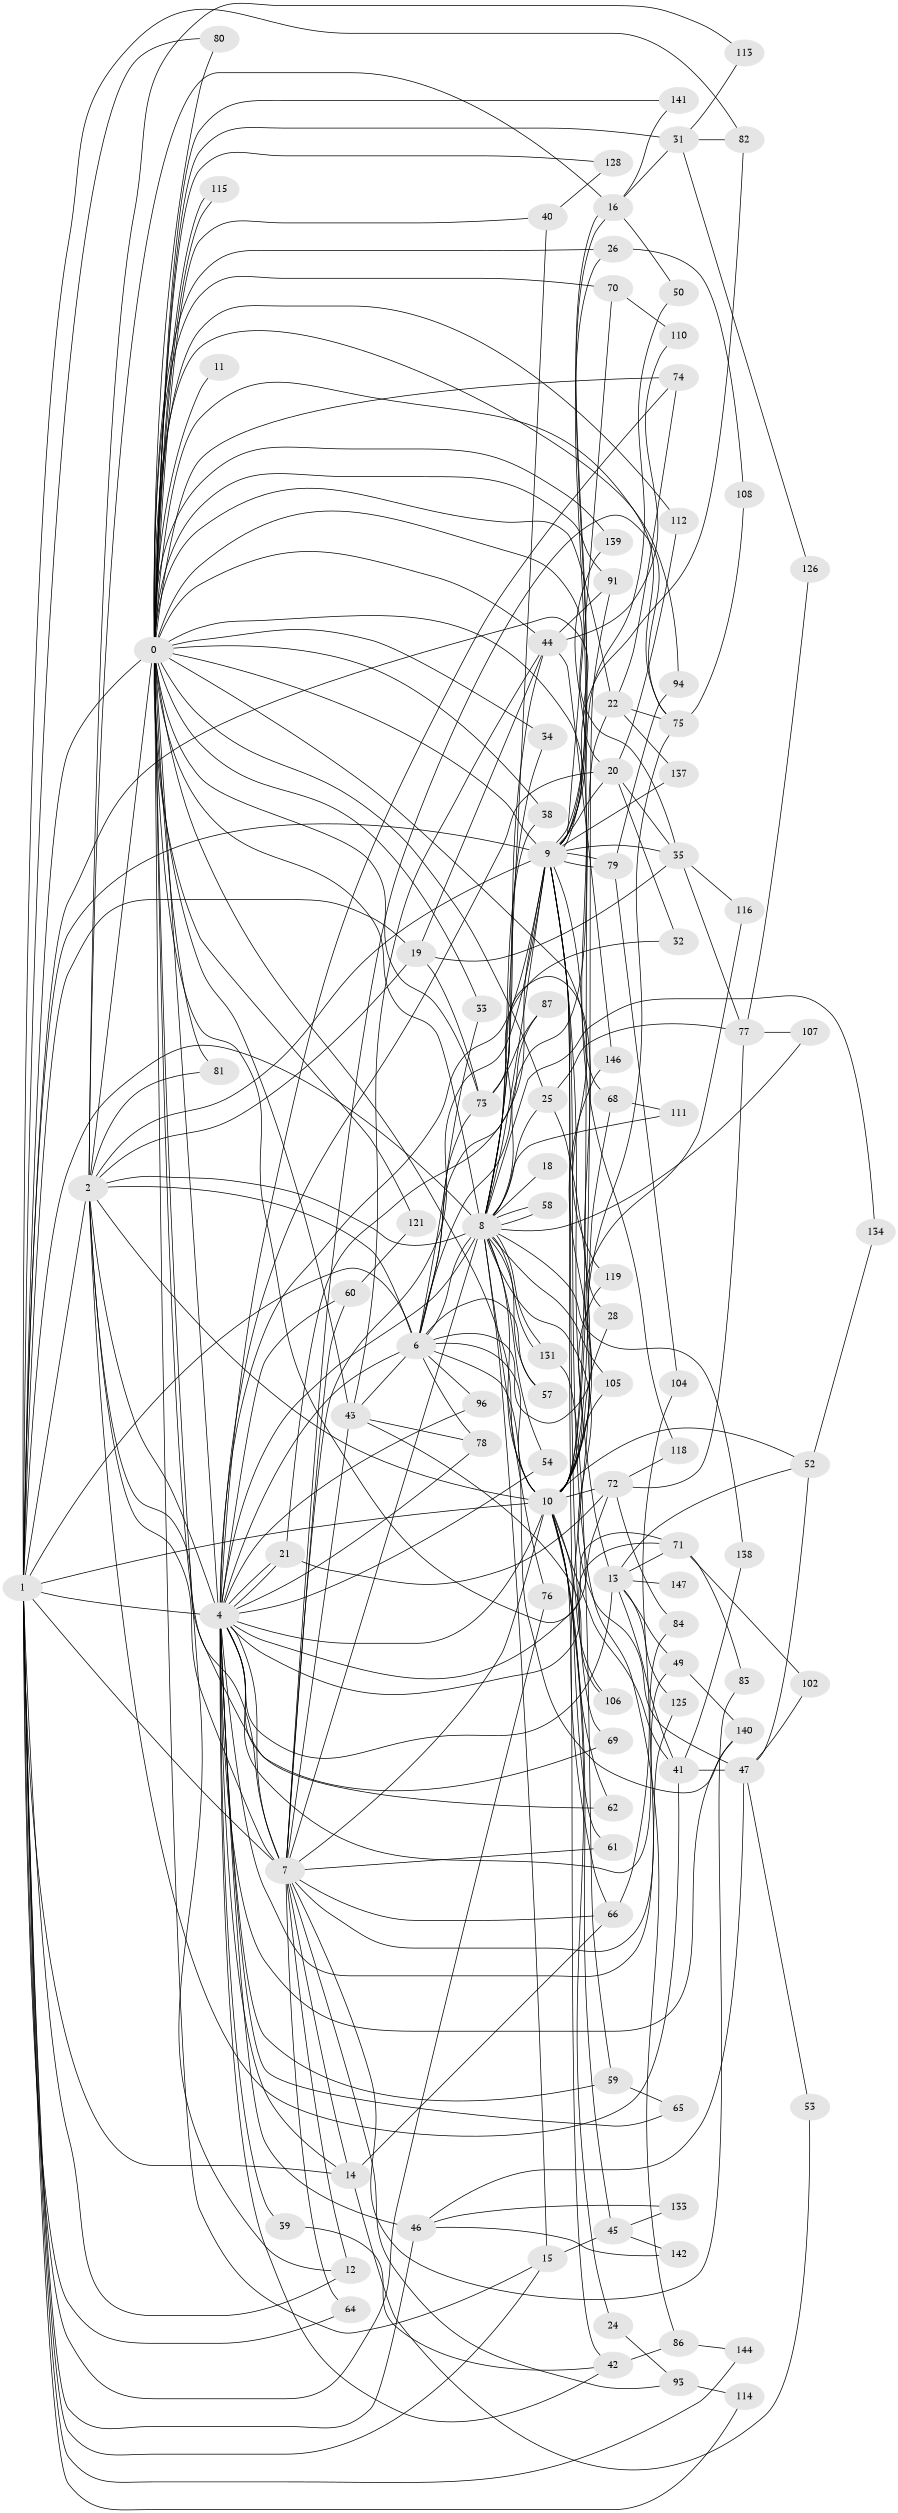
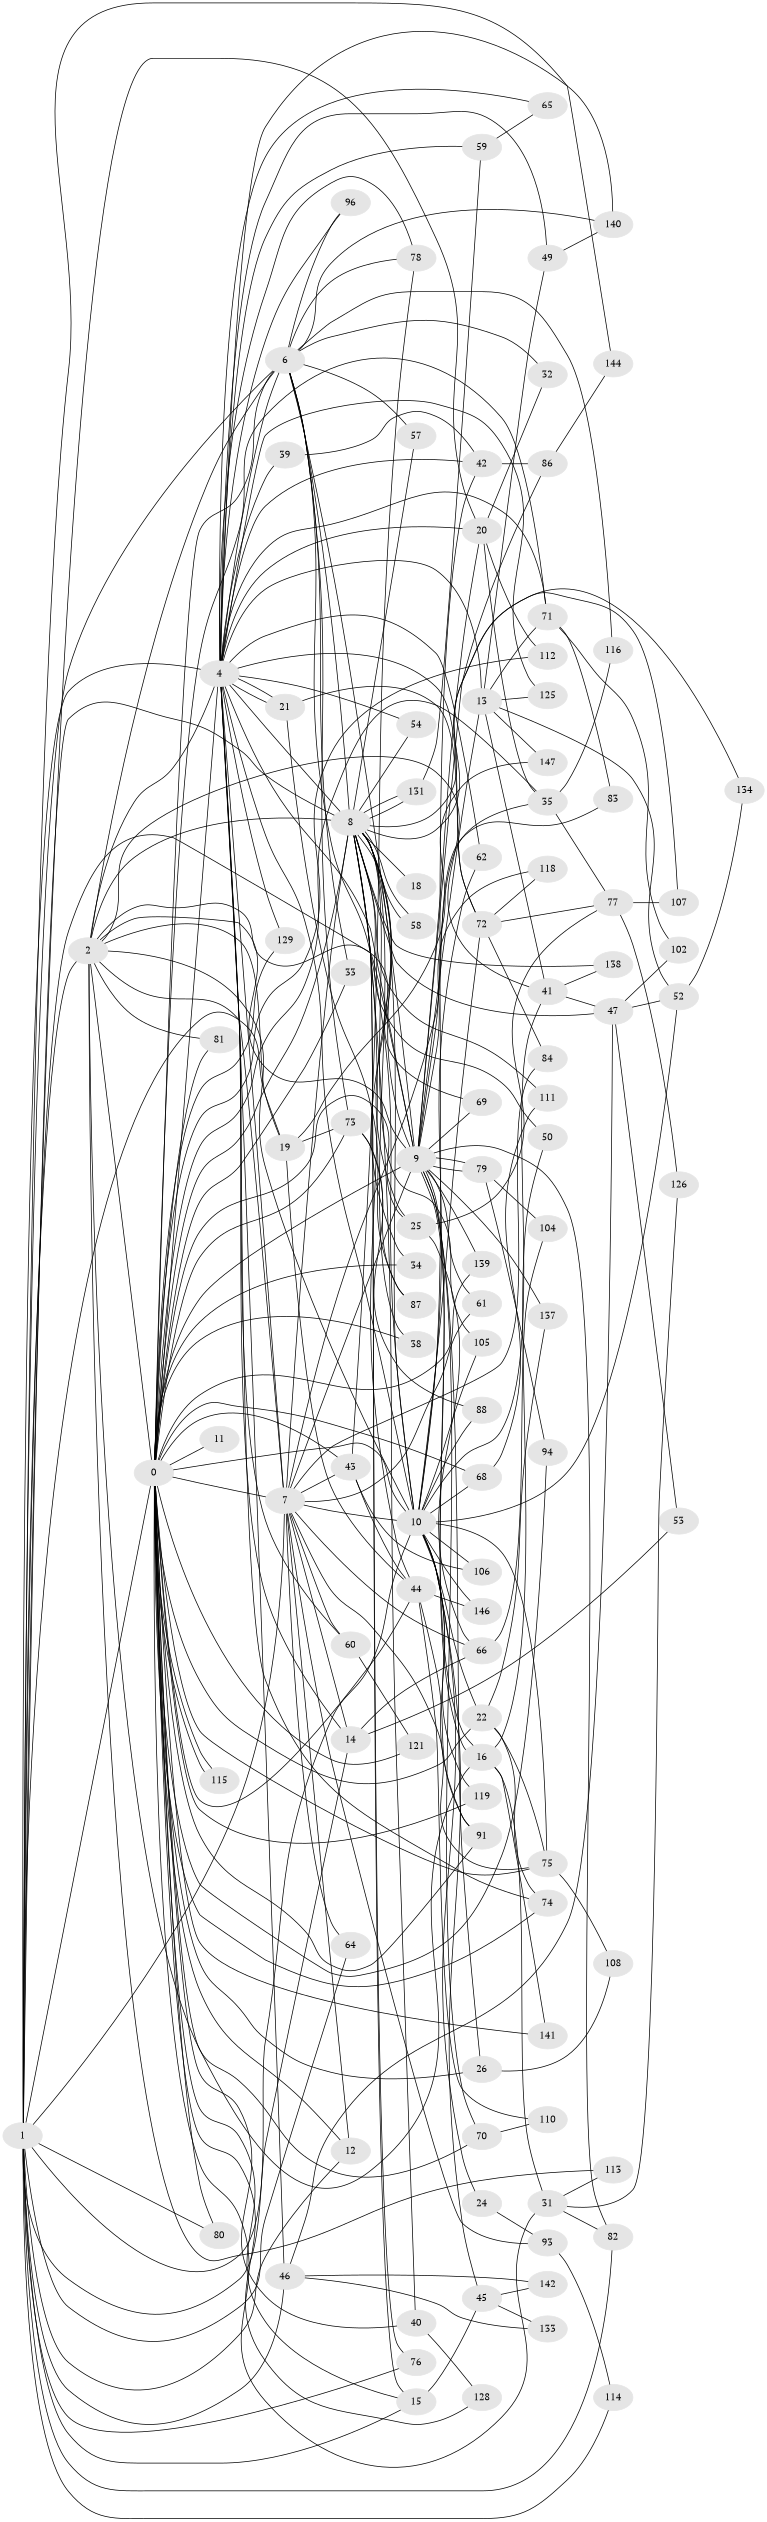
edge "35" -- "19": now "147" -- "19"
node "129": added
node "28": label "28" -> "88"
edge "6" -- "43": now "6" -- "0"
